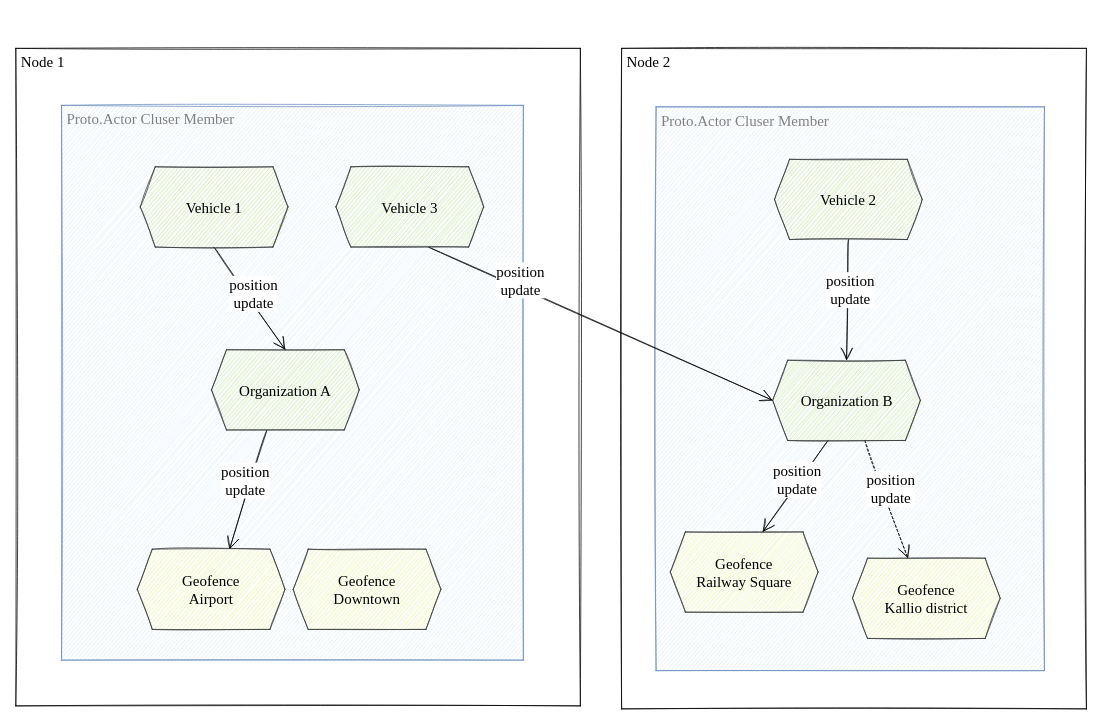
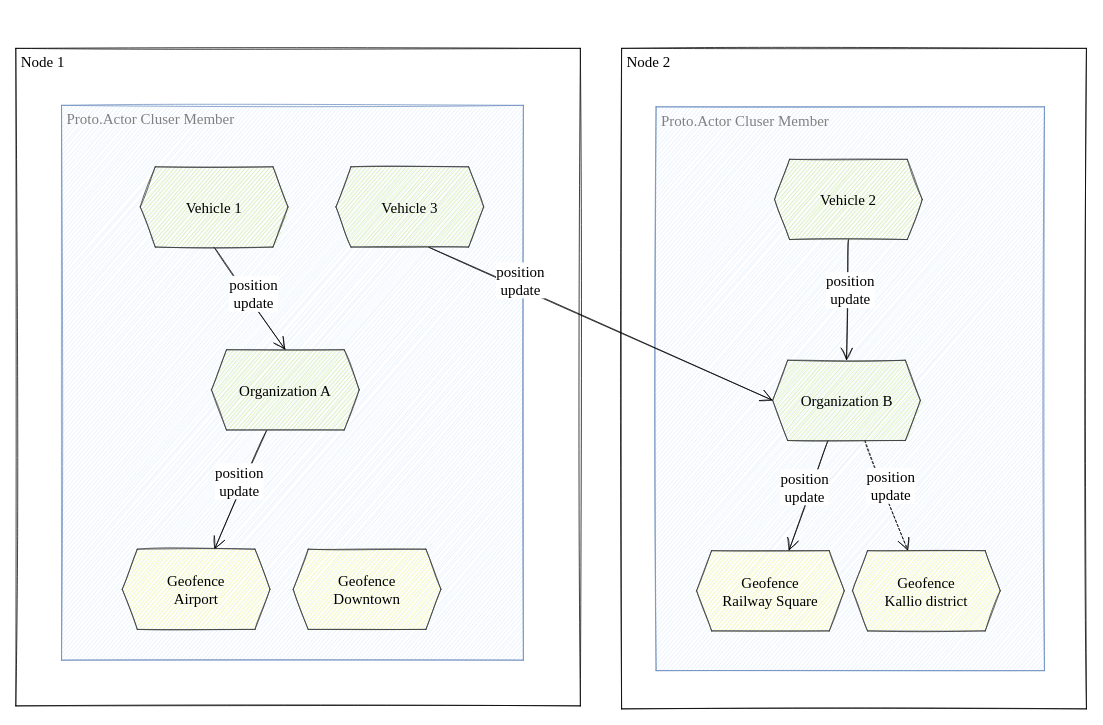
node "Geofence Railway Square": moved (744, 572) -> (770, 591)
node "Geofence Airport": moved (211, 590) -> (196, 590)
node "Geofence Kallio district": moved (926, 599) -> (926, 591)
